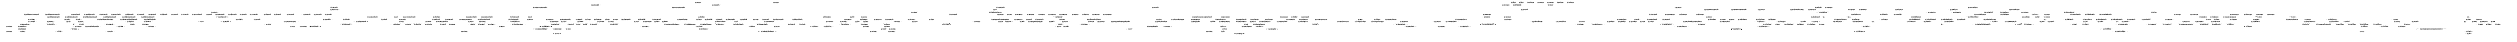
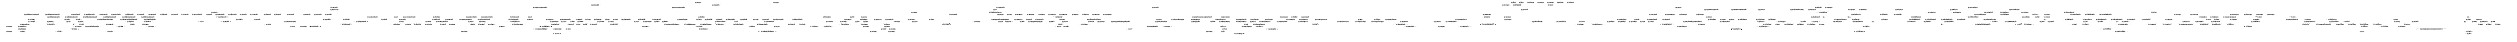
node "fg_317: PathChooser": added
